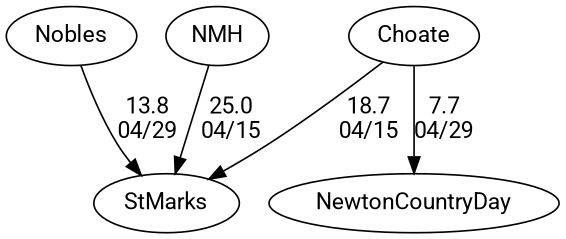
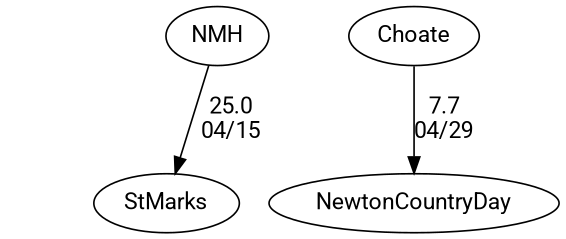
node "Nobles": removed
edge "Choate" -> "StMarks": removed, label "18.7 04/15"
